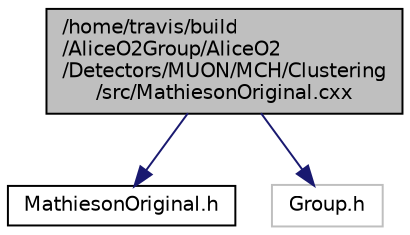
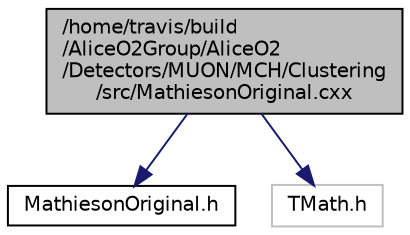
node "Group.h": label "Group.h" -> "TMath.h"
